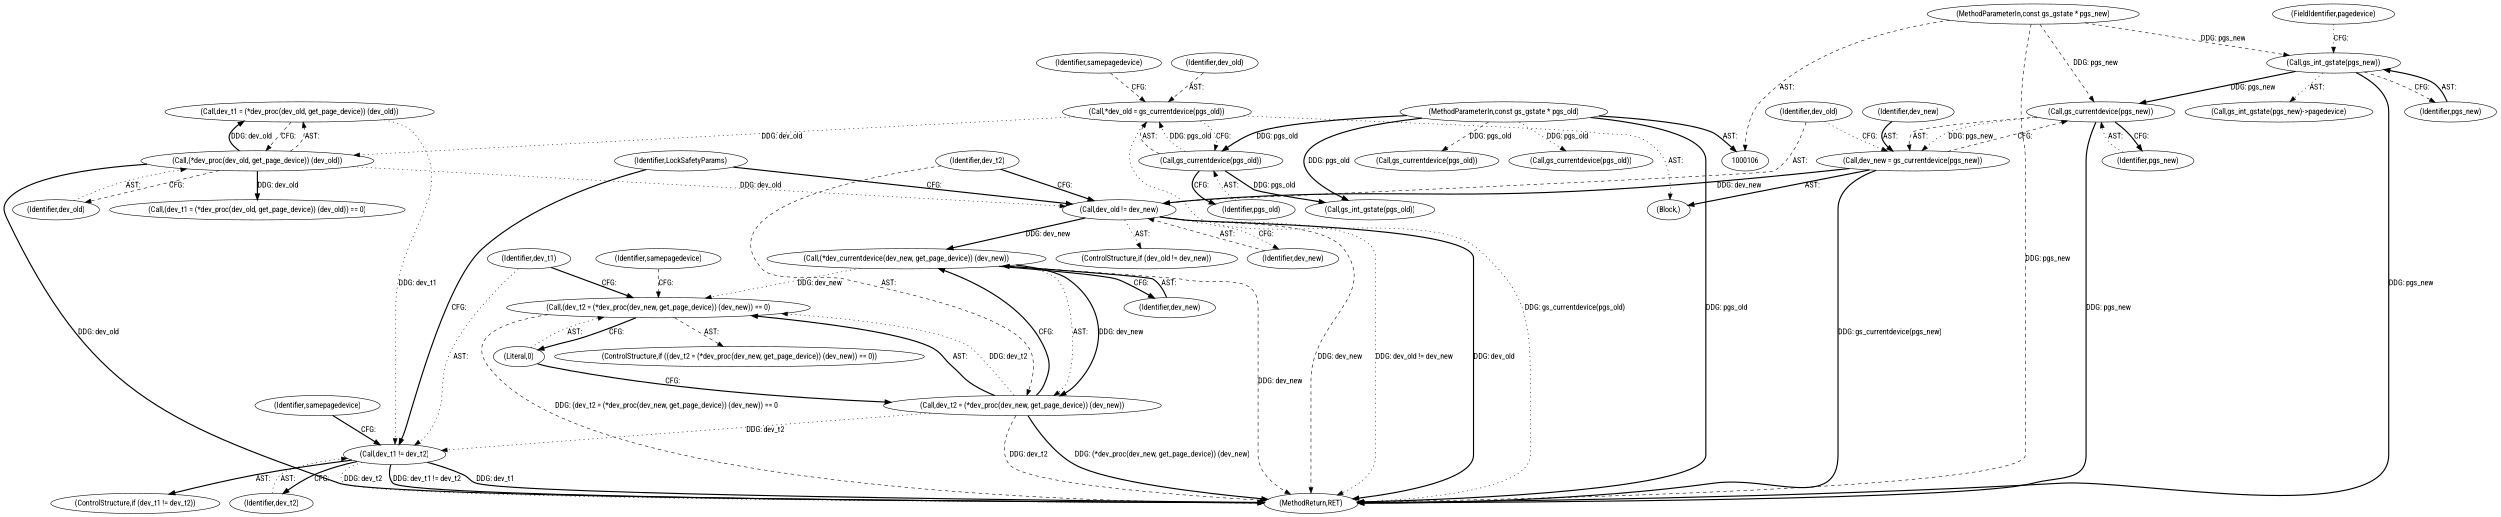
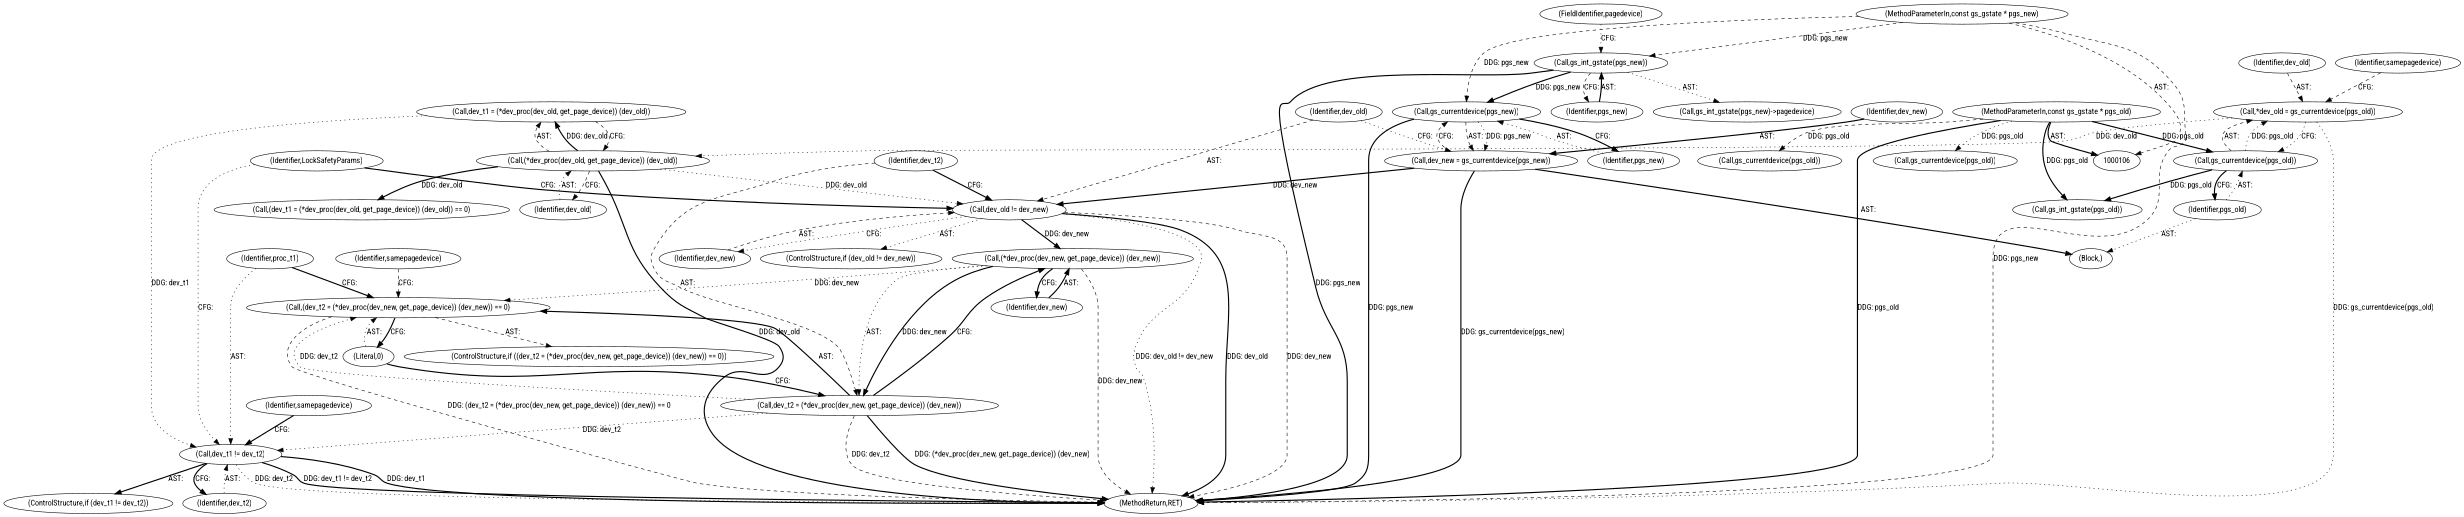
edge "(Call,*dev_old = gs_currentdevice(pgs_old))" -> "(Block,)": now "(Identifier,pgs_old)" -> "(Block,)"
edge "(Identifier,LockSafetyParams)" -> "(Call,dev_t1 != dev_t2)": style bold -> dotted
node "(Identifier,dev_t1)": label "(Identifier,dev_t1)" -> "(Identifier,proc_t1)"
node "(Call,(*dev_currentdevice(dev_new, get_page_device)) (dev_new))": label "(Call,(*dev_currentdevice(dev_new, get_page_device)) (dev_new))" -> "(Call,(*dev_proc(dev_new, get_page_device)) (dev_new))"
